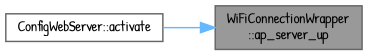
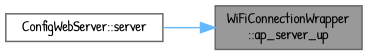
node "ConfigWebServer::activate": label "ConfigWebServer::activate" -> "ConfigWebServer::server"
